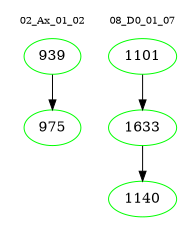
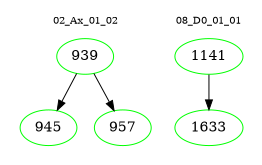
cluster "08_D0_01_07": label "08_D0_01_07" -> "08_D0_01_01"
node "1101": label "1101" -> "1141"
node "975": label "975" -> "945"
node "957": added
node "1140": removed
